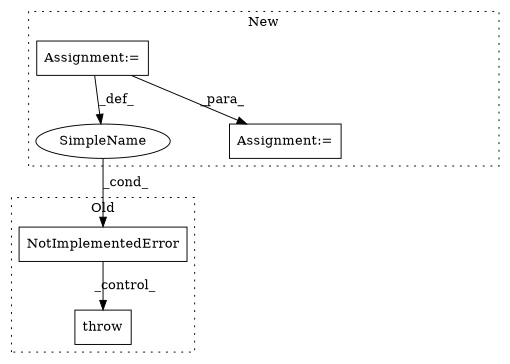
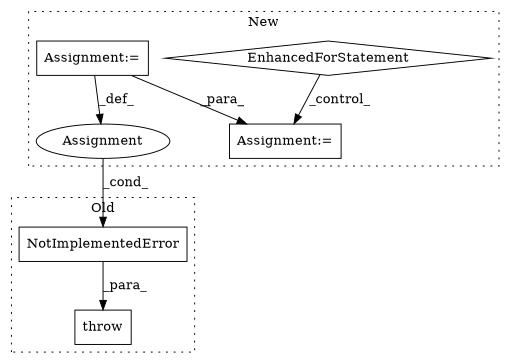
node "EnhancedForStatement": added
node "SimpleName": label "SimpleName" -> "Assignment"
edge "NotImplementedError" -> "throw": label "_control_" -> "_para_"
